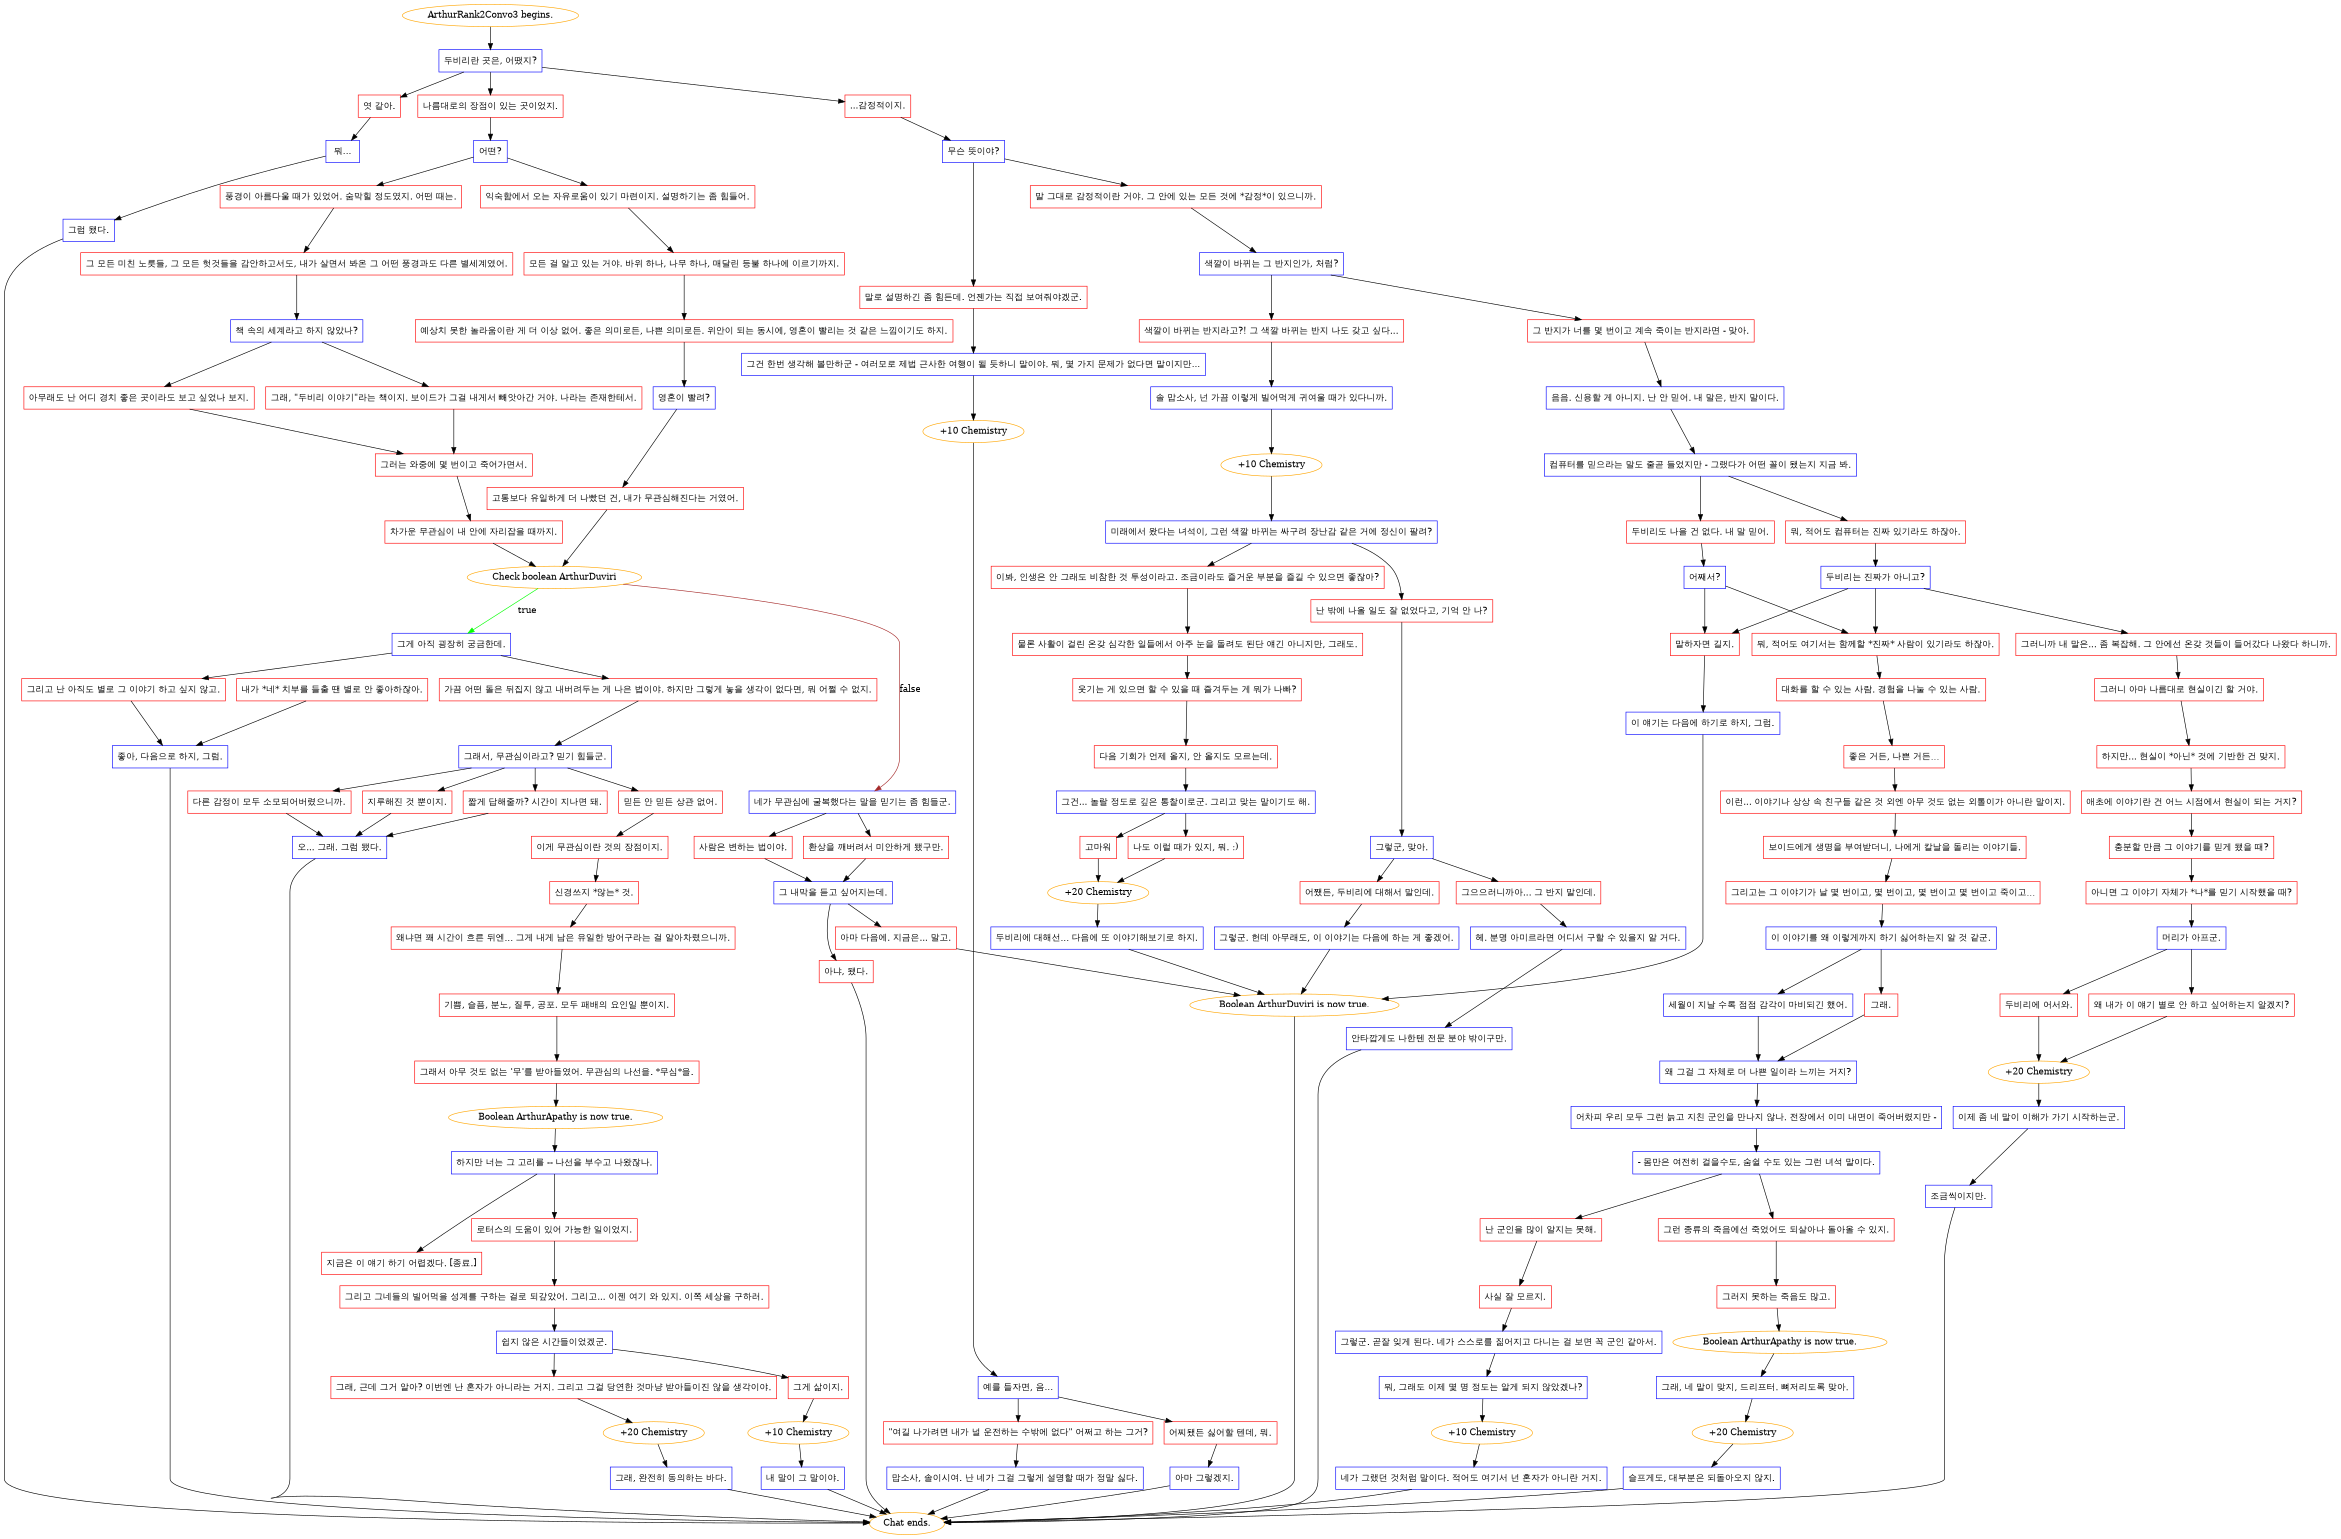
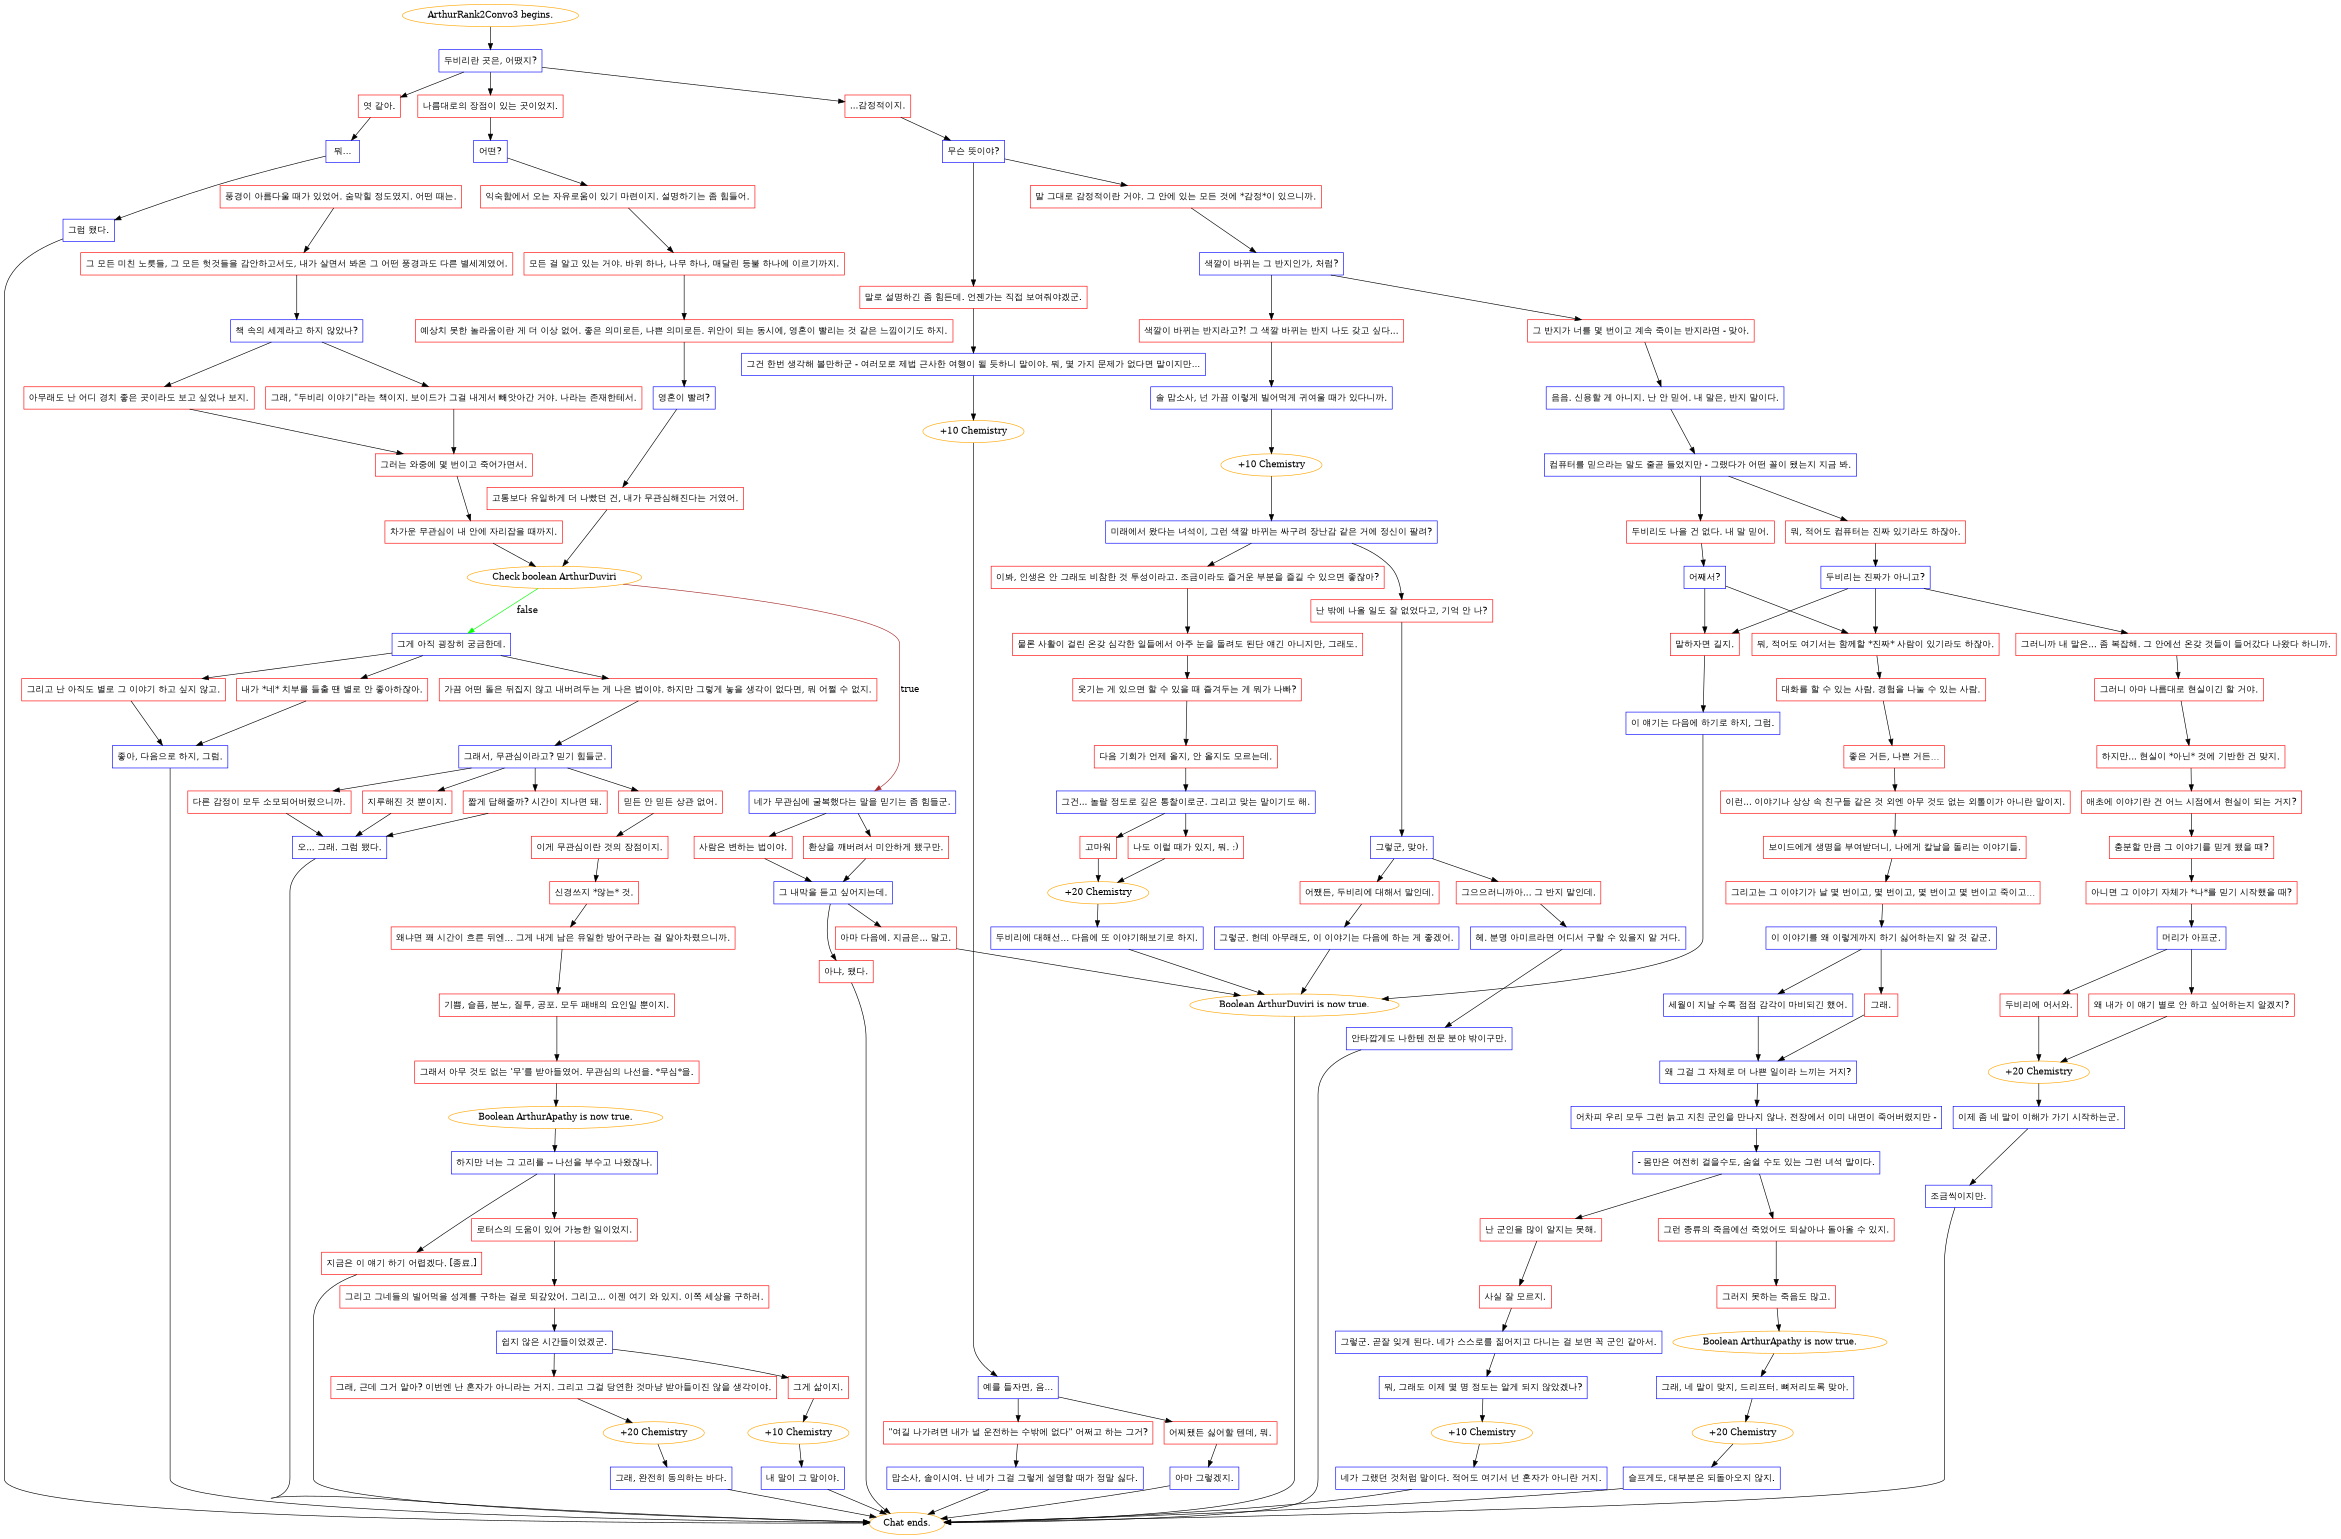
edge "어떤?" -> "풍경이 아름다울 때가 있었어. 숨막힐 정도였지. 어떤 때는.": removed
edge "Check boolean ArthurDuviri" -> "그게 아직 굉장히 궁금한데.": label "true" -> "false"
edge "그게 아직 굉장히 궁금한데." -> "내가 *네* 치부를 들출 땐 별로 안 좋아하잖아.": added
edge "Check boolean ArthurDuviri" -> "네가 무관심에 굴복했다는 말을 믿기는 좀 힘들군.": label "false" -> "true"
edge "지금은 이 얘기 하기 어렵겠다. [종료.]" -> "Chat ends.": added
